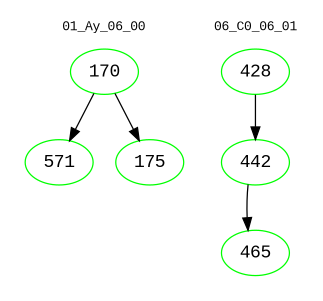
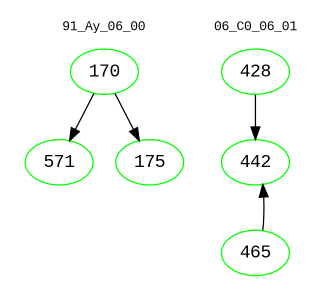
cluster "01_Ay_06_00": label "01_Ay_06_00" -> "91_Ay_06_00"
edge "442" -> "465": reversed
